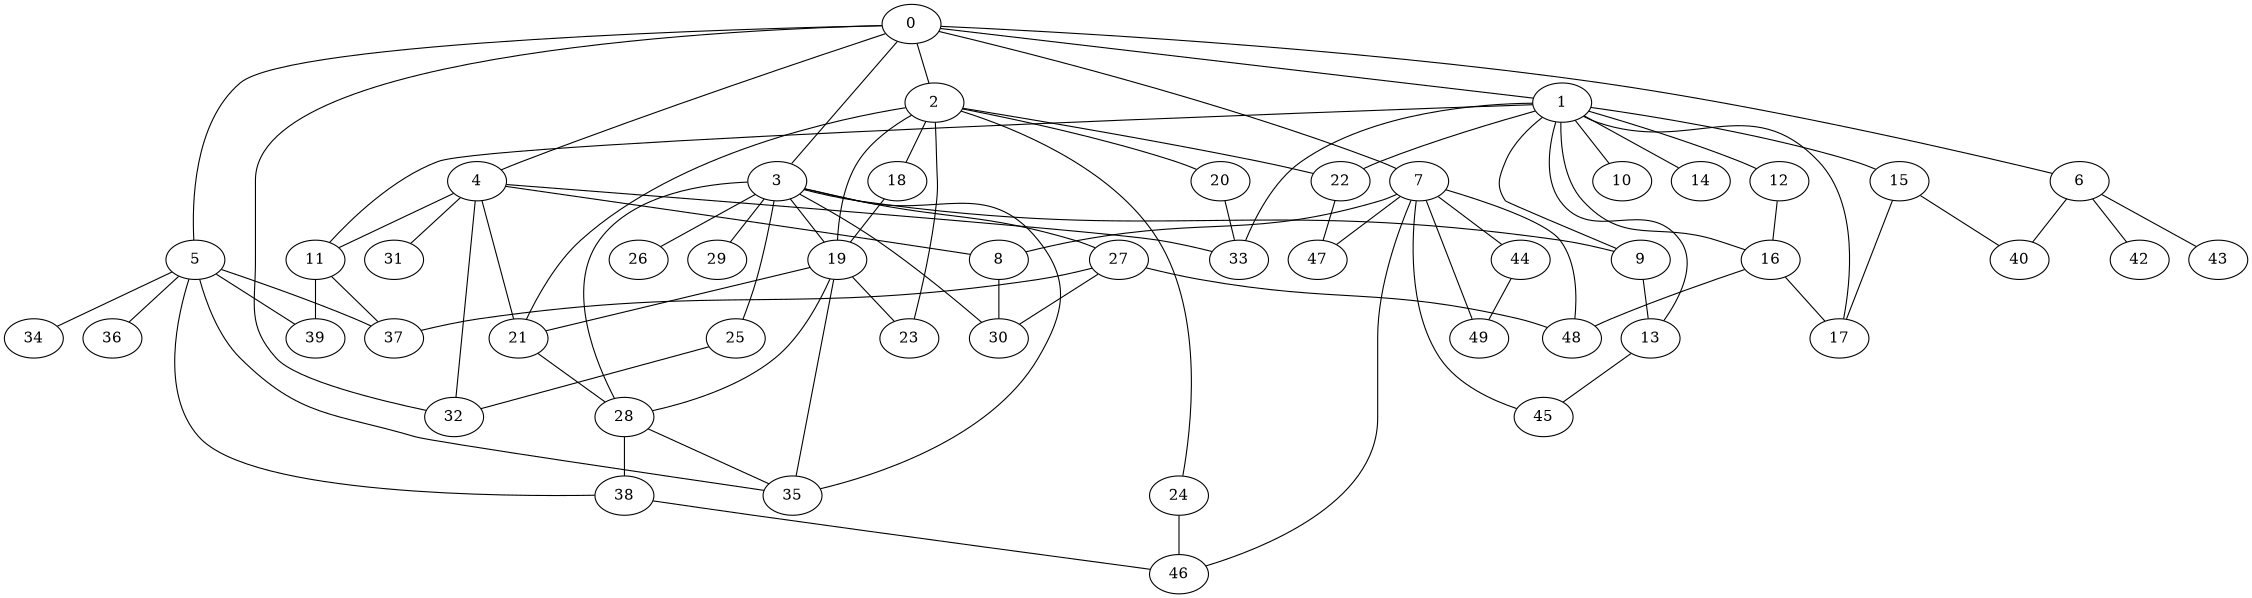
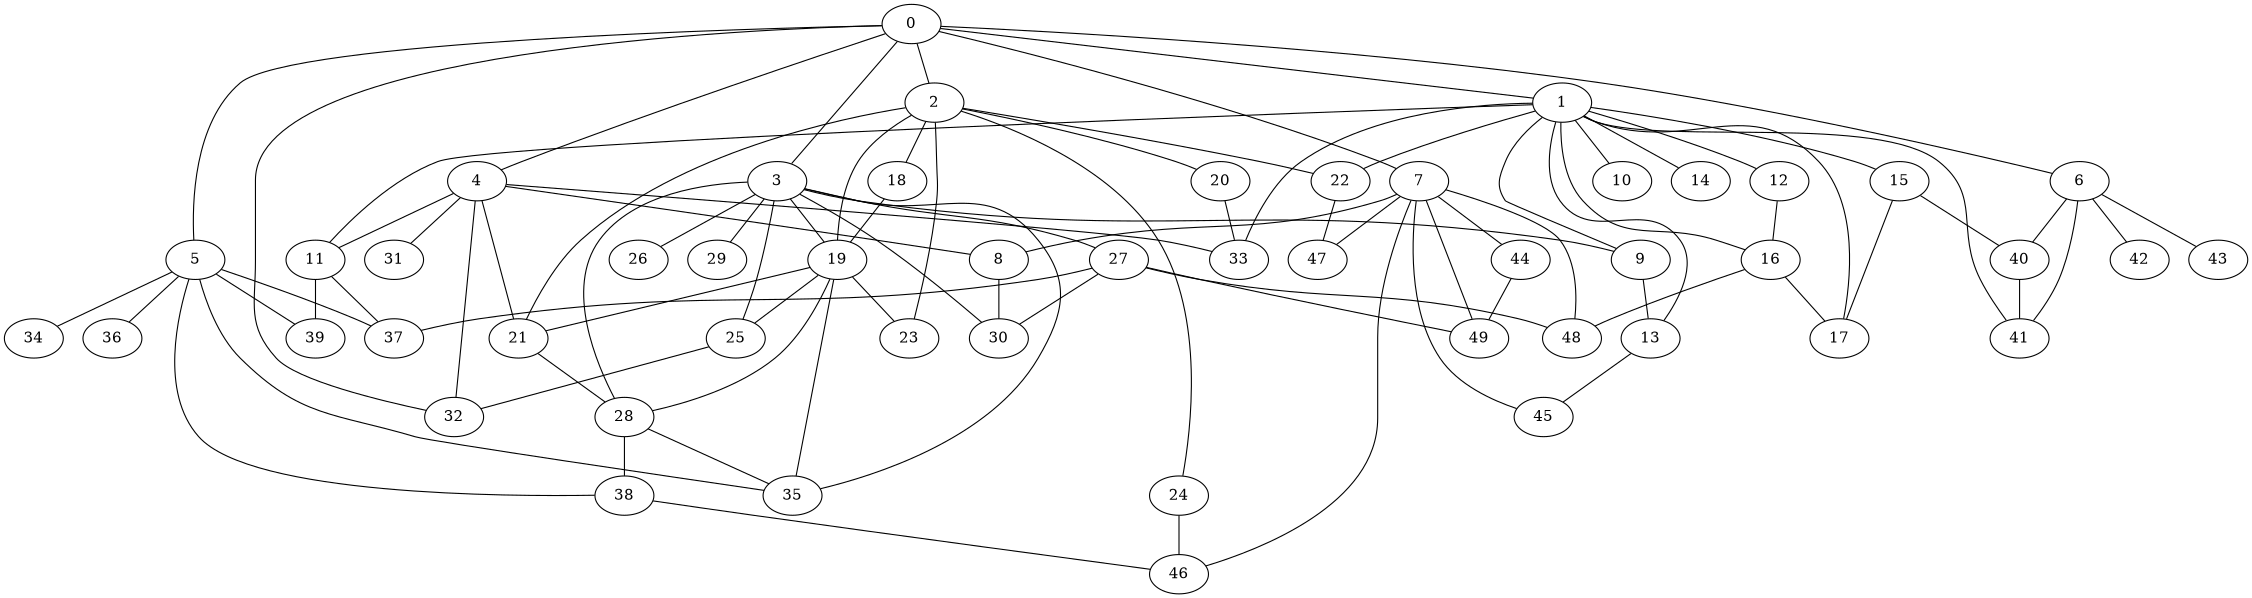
edge "19" -- "25": added
edge "27" -- "49": added
node "41": added
